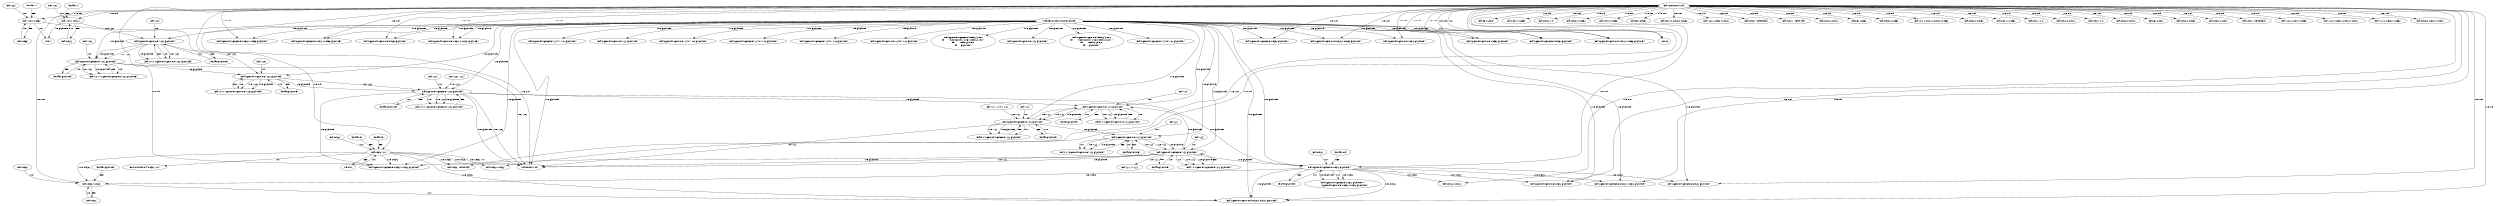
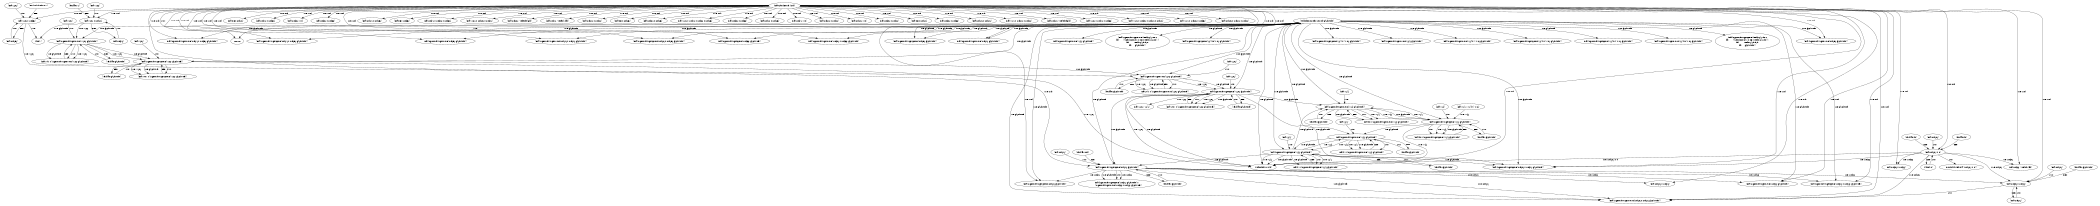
node "(Identifier,vx)": label "(Identifier,vx)" -> "(ControlStructure,vx)"
node "(Call,vx[1] = mat[2] + mat[4])": added
edge "(Call,vy[0] < vy[i])" -> "(Call,imgCoordMungeUpperC(vy[0], glyphMode))": reversed
node "(Call,vy[1] <= vy[i])": removed
